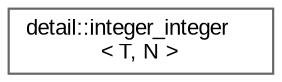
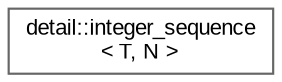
node "detail::integer_integer < T, N >": label "detail::integer_integer < T, N >" -> "detail::integer_sequence < T, N >"
